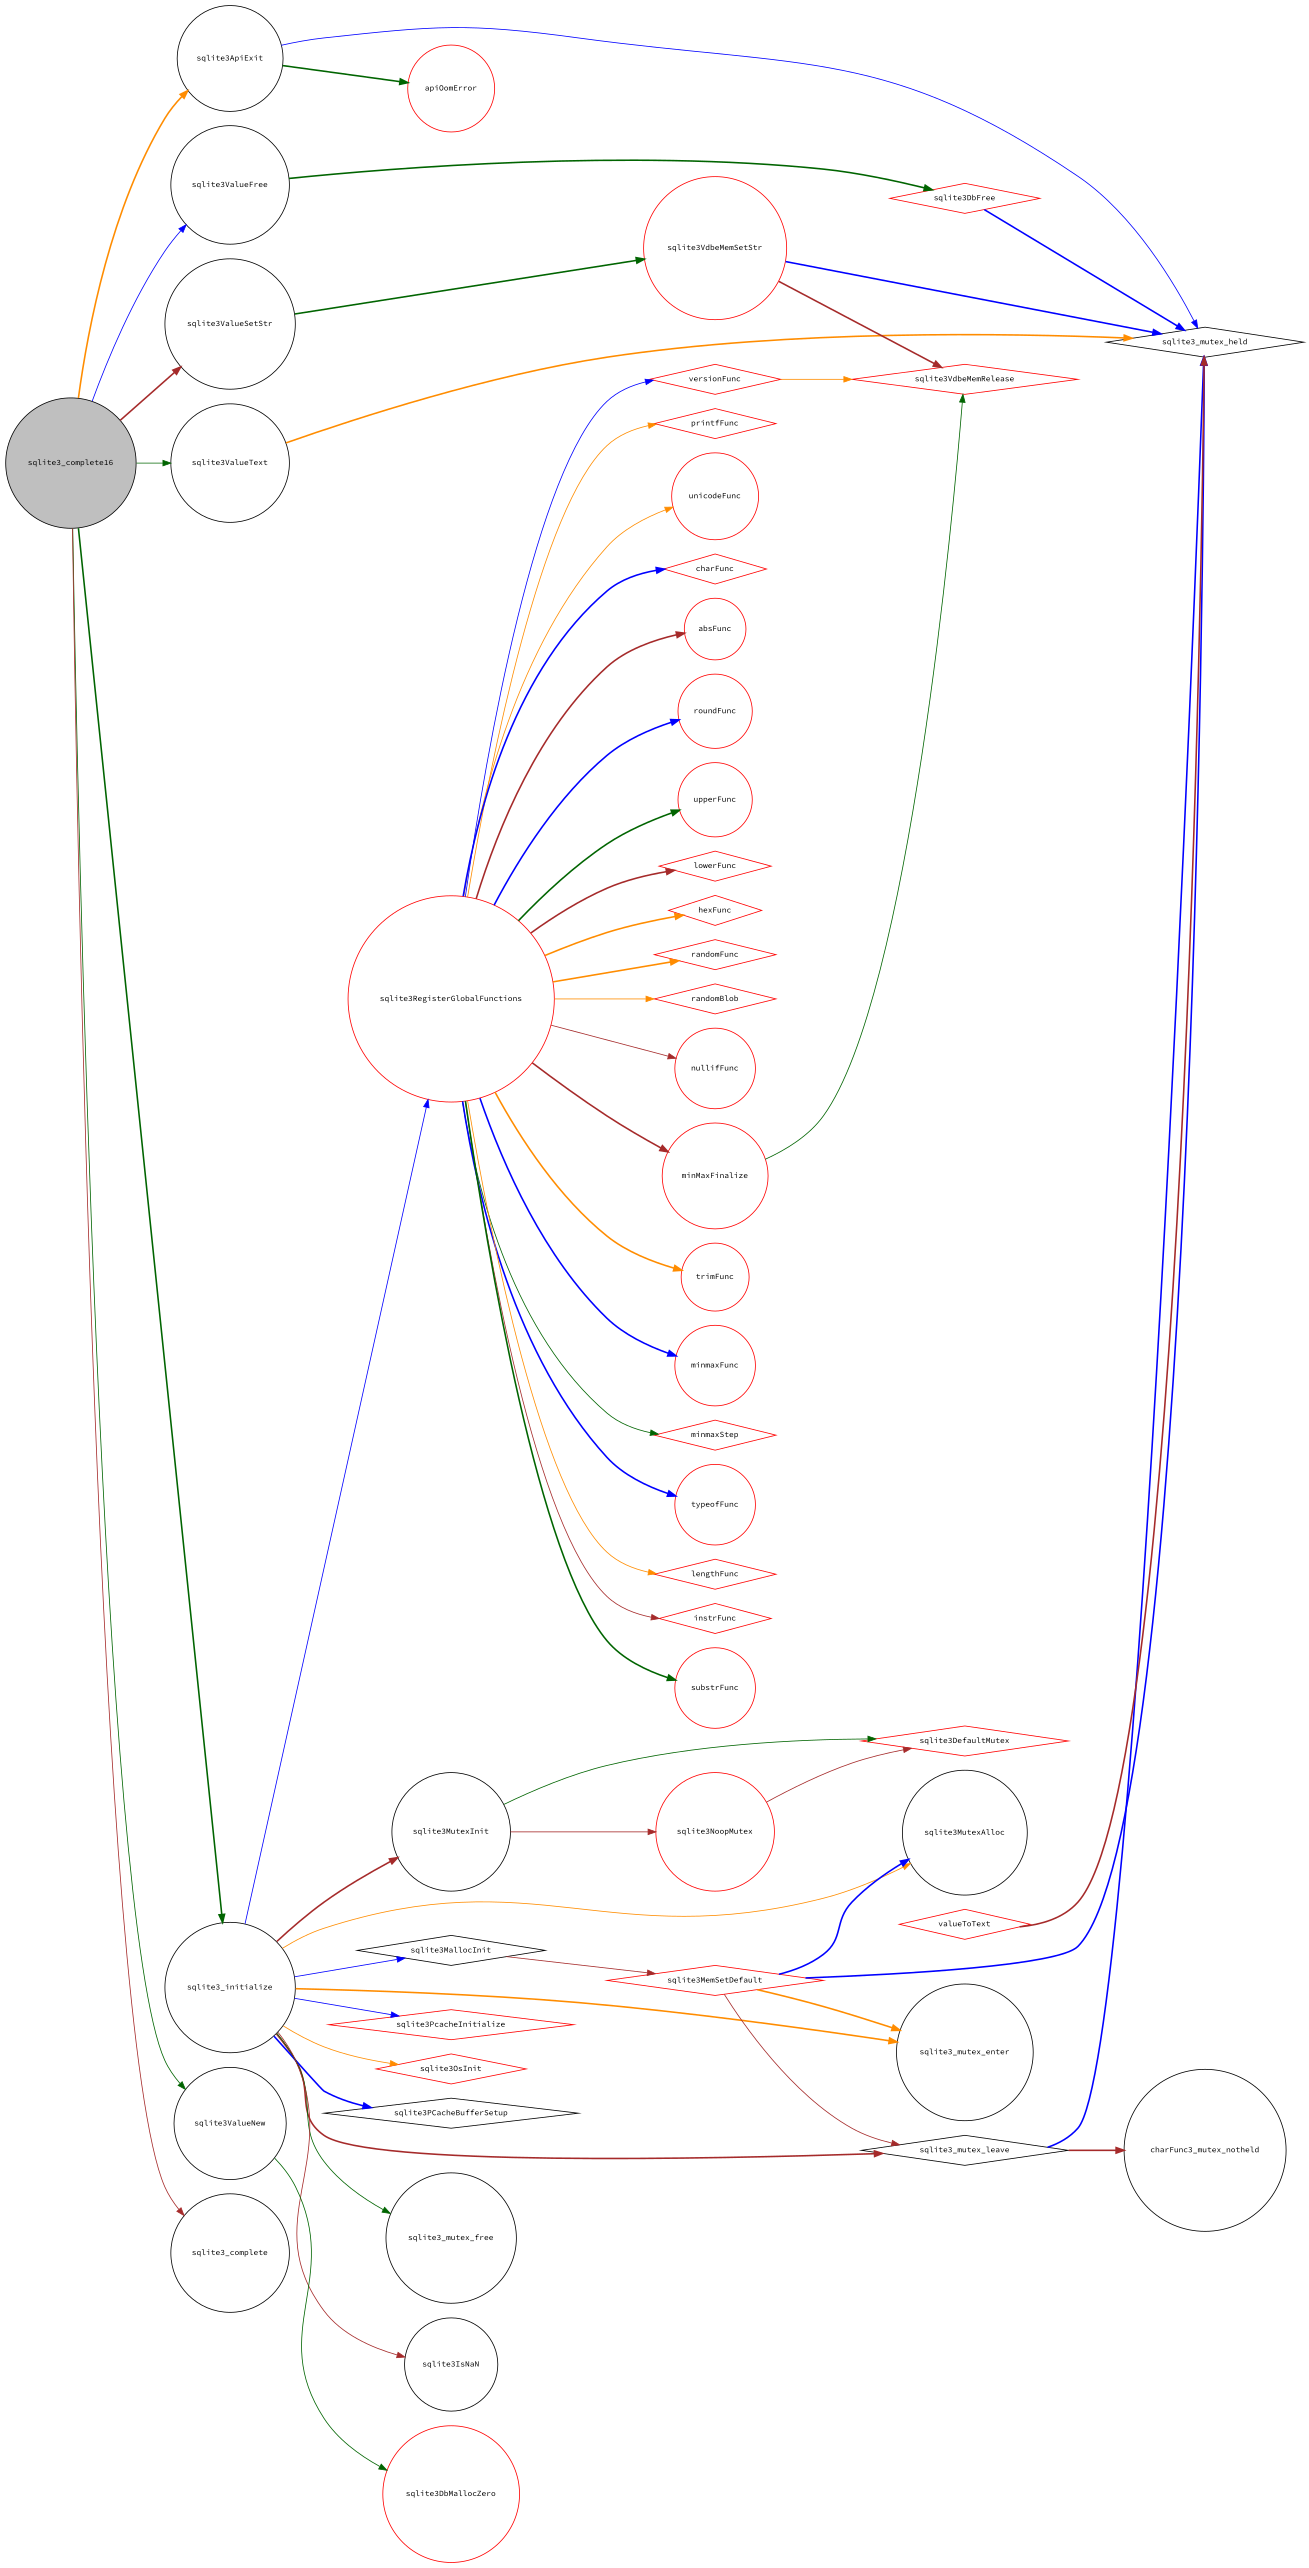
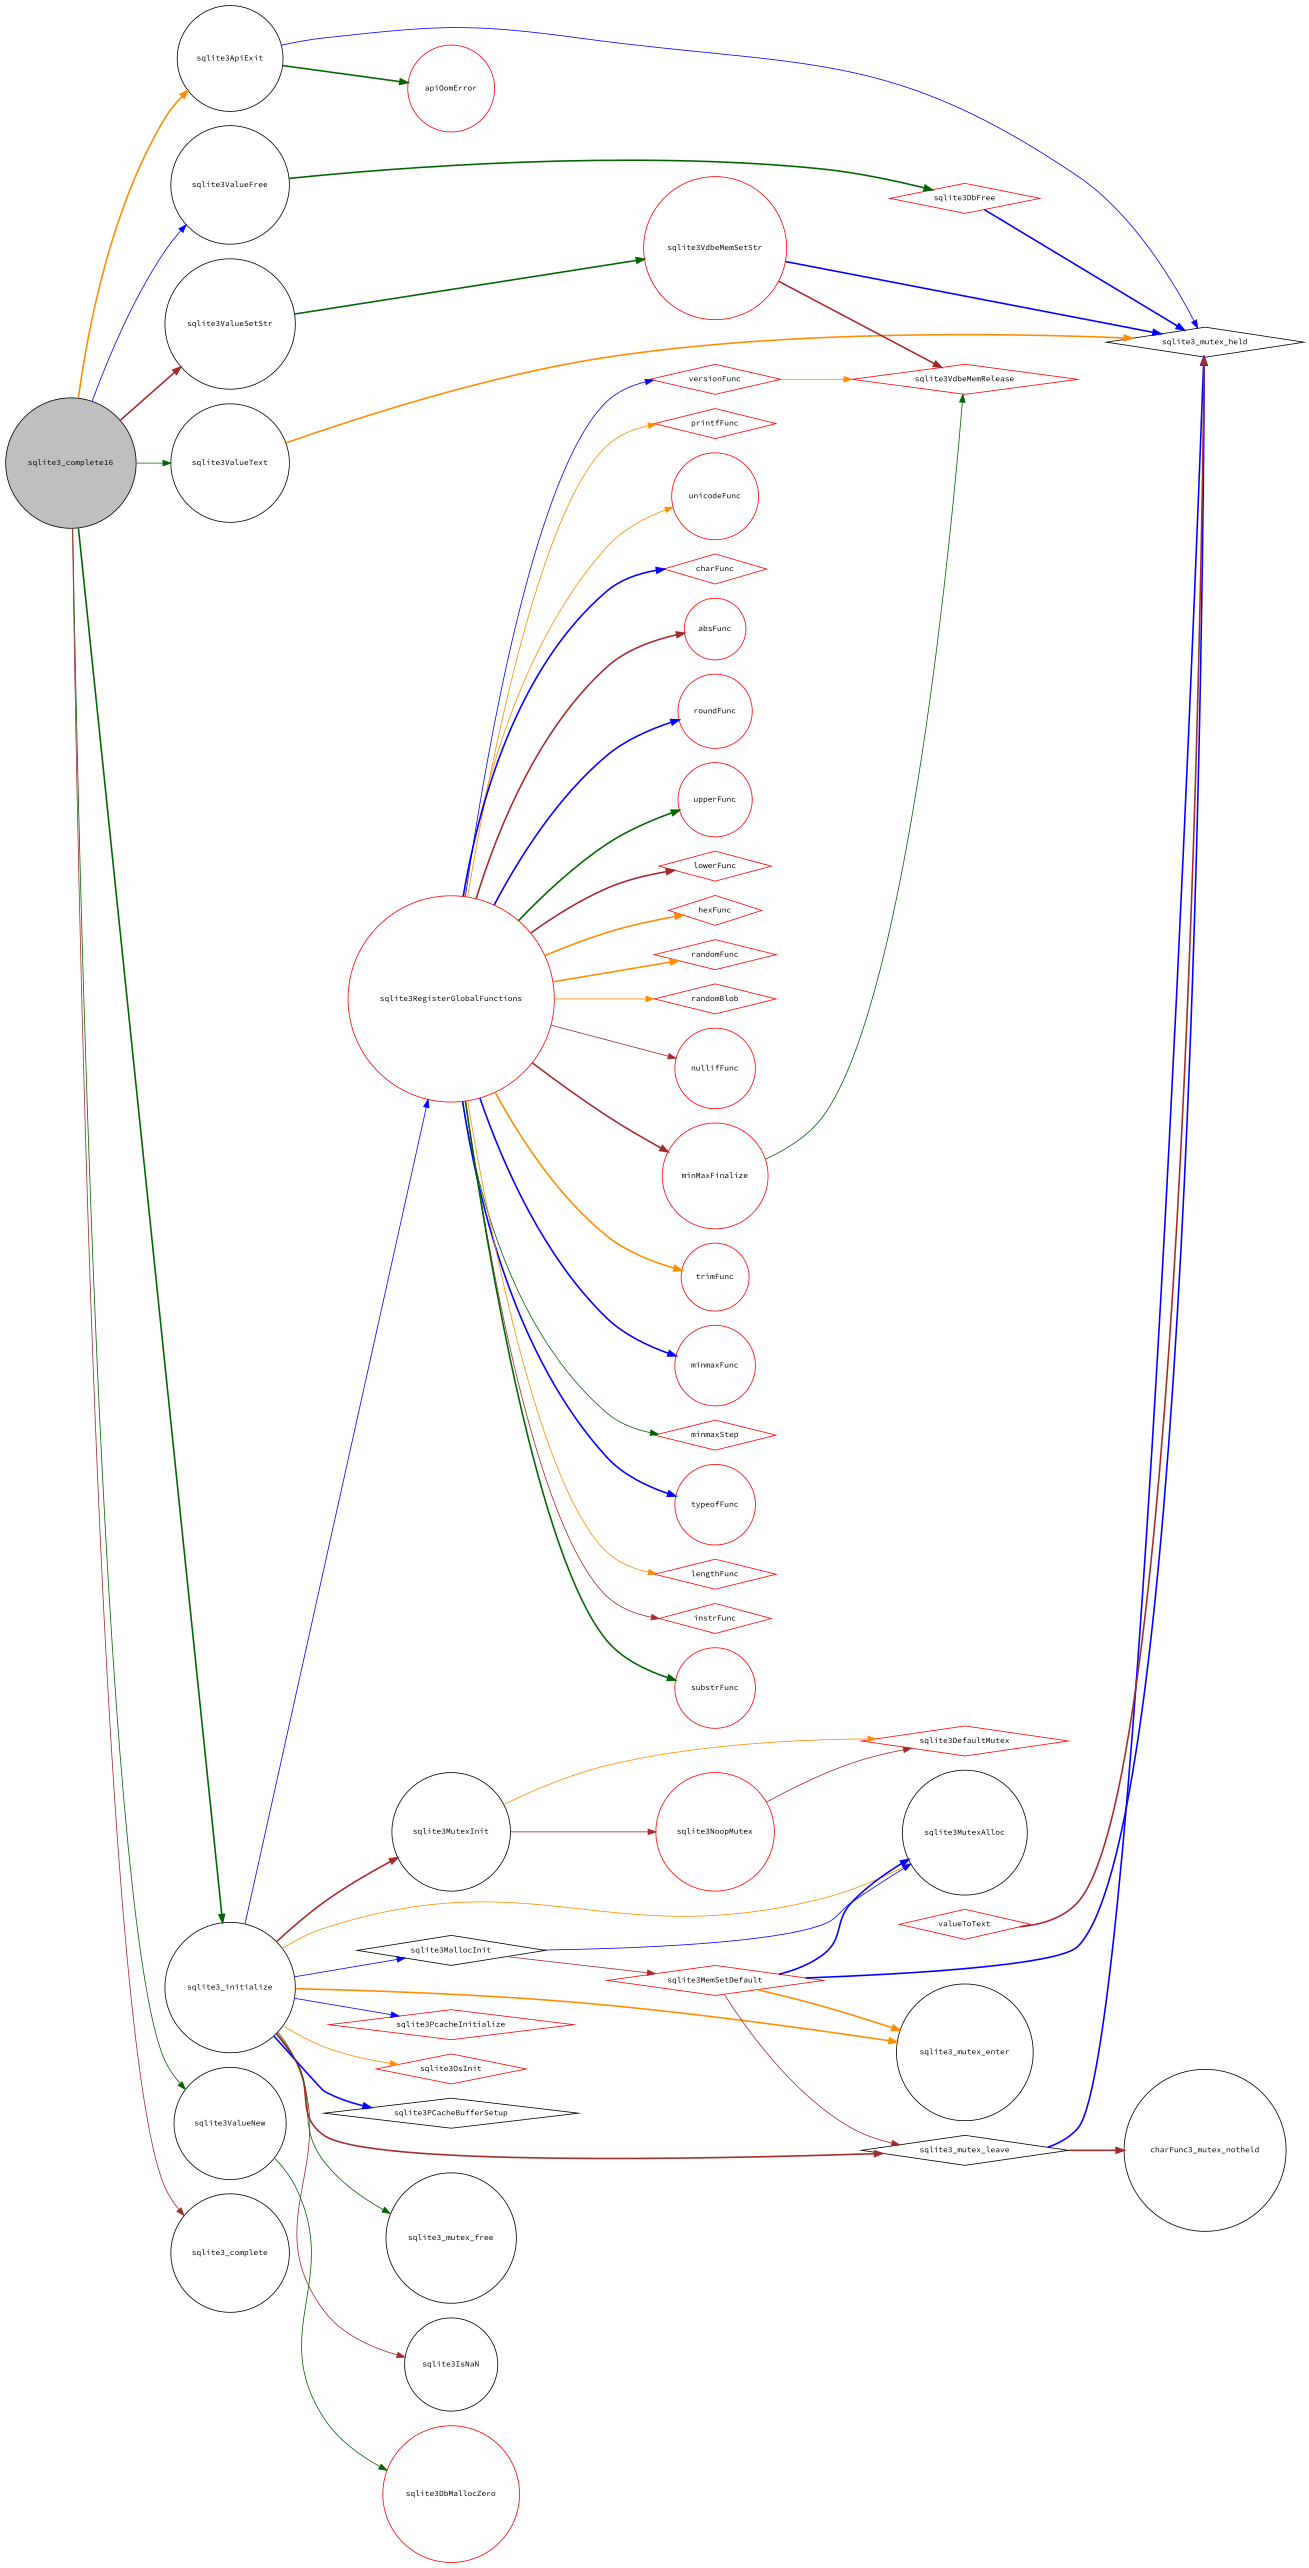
edge "sqlite3MutexInit" -> "sqlite3DefaultMutex": color darkgreen -> darkorange
edge "sqlite3MallocInit" -> "sqlite3MutexAlloc": added
